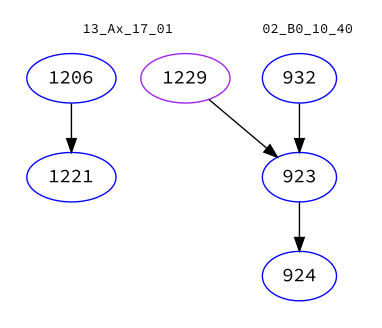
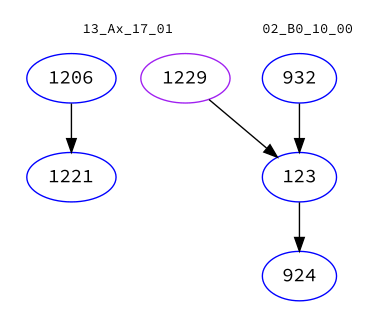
cluster "02_B0_10_40": label "02_B0_10_40" -> "02_B0_10_00"
node "923": label "923" -> "123"
